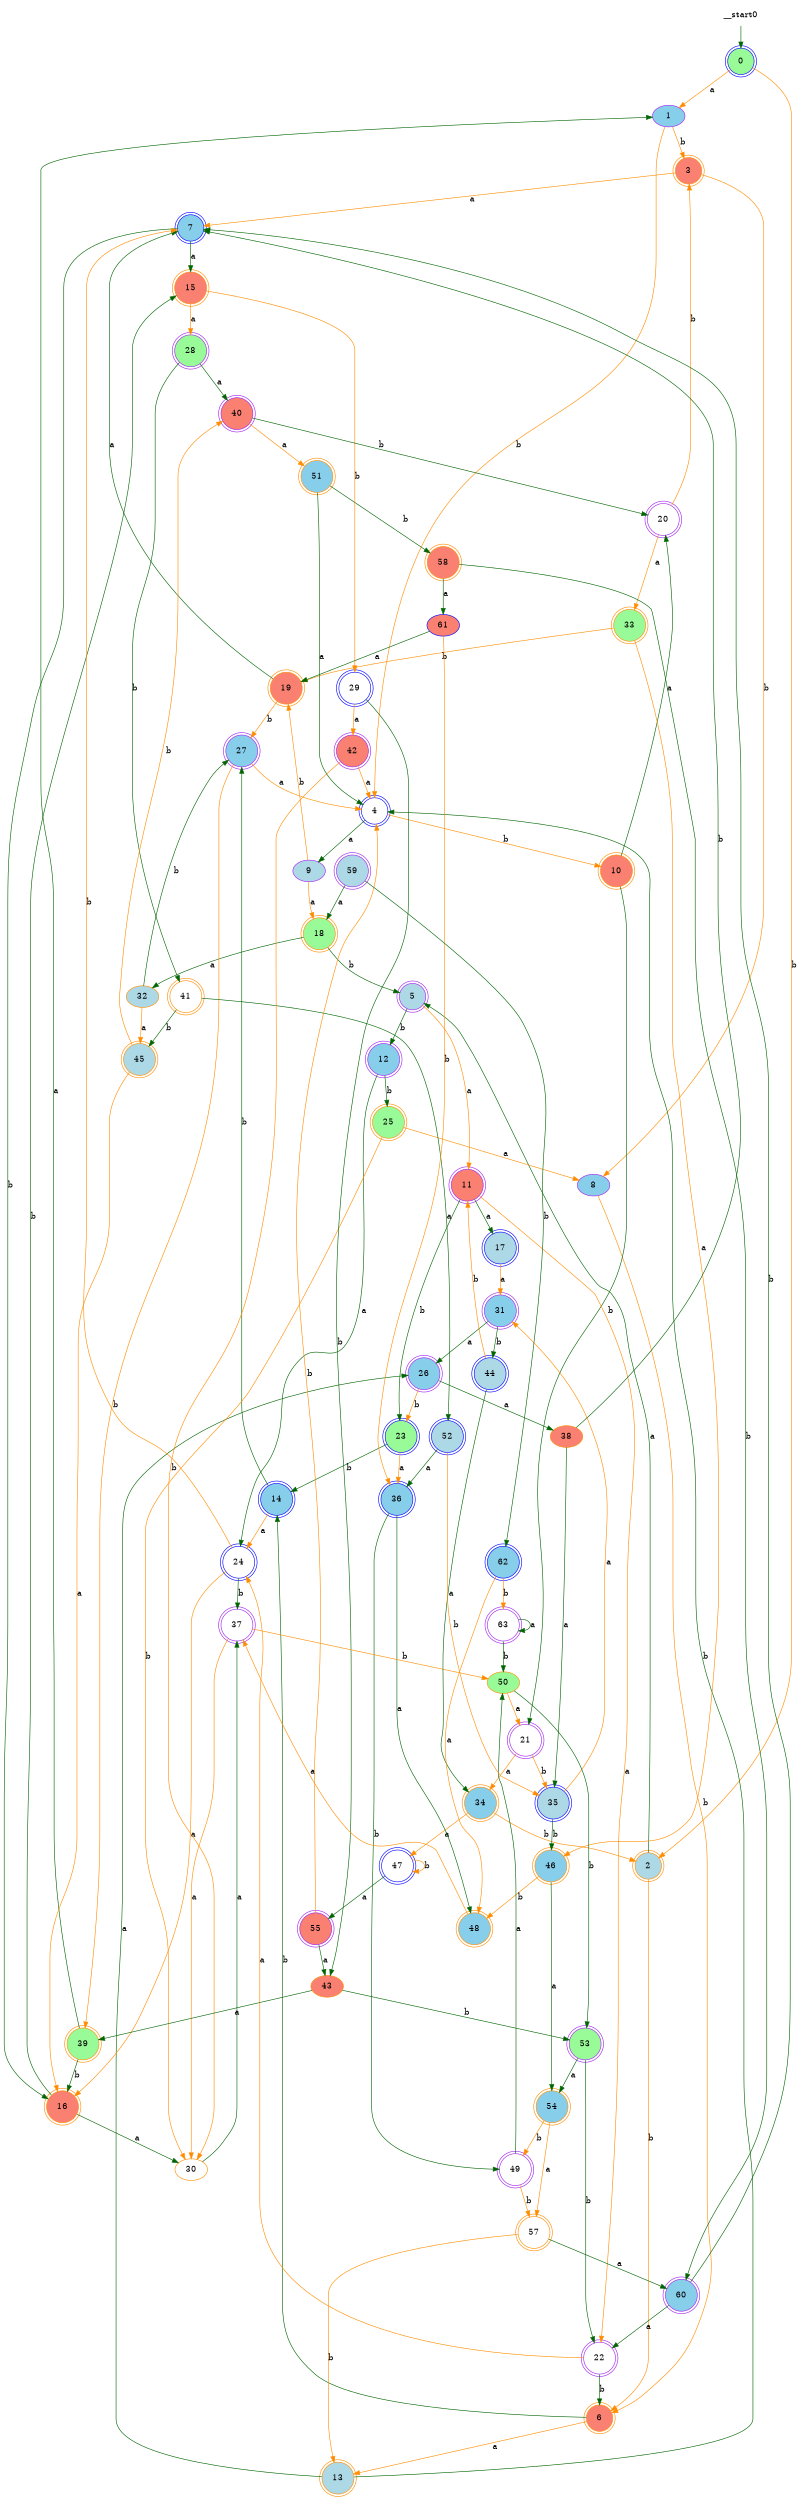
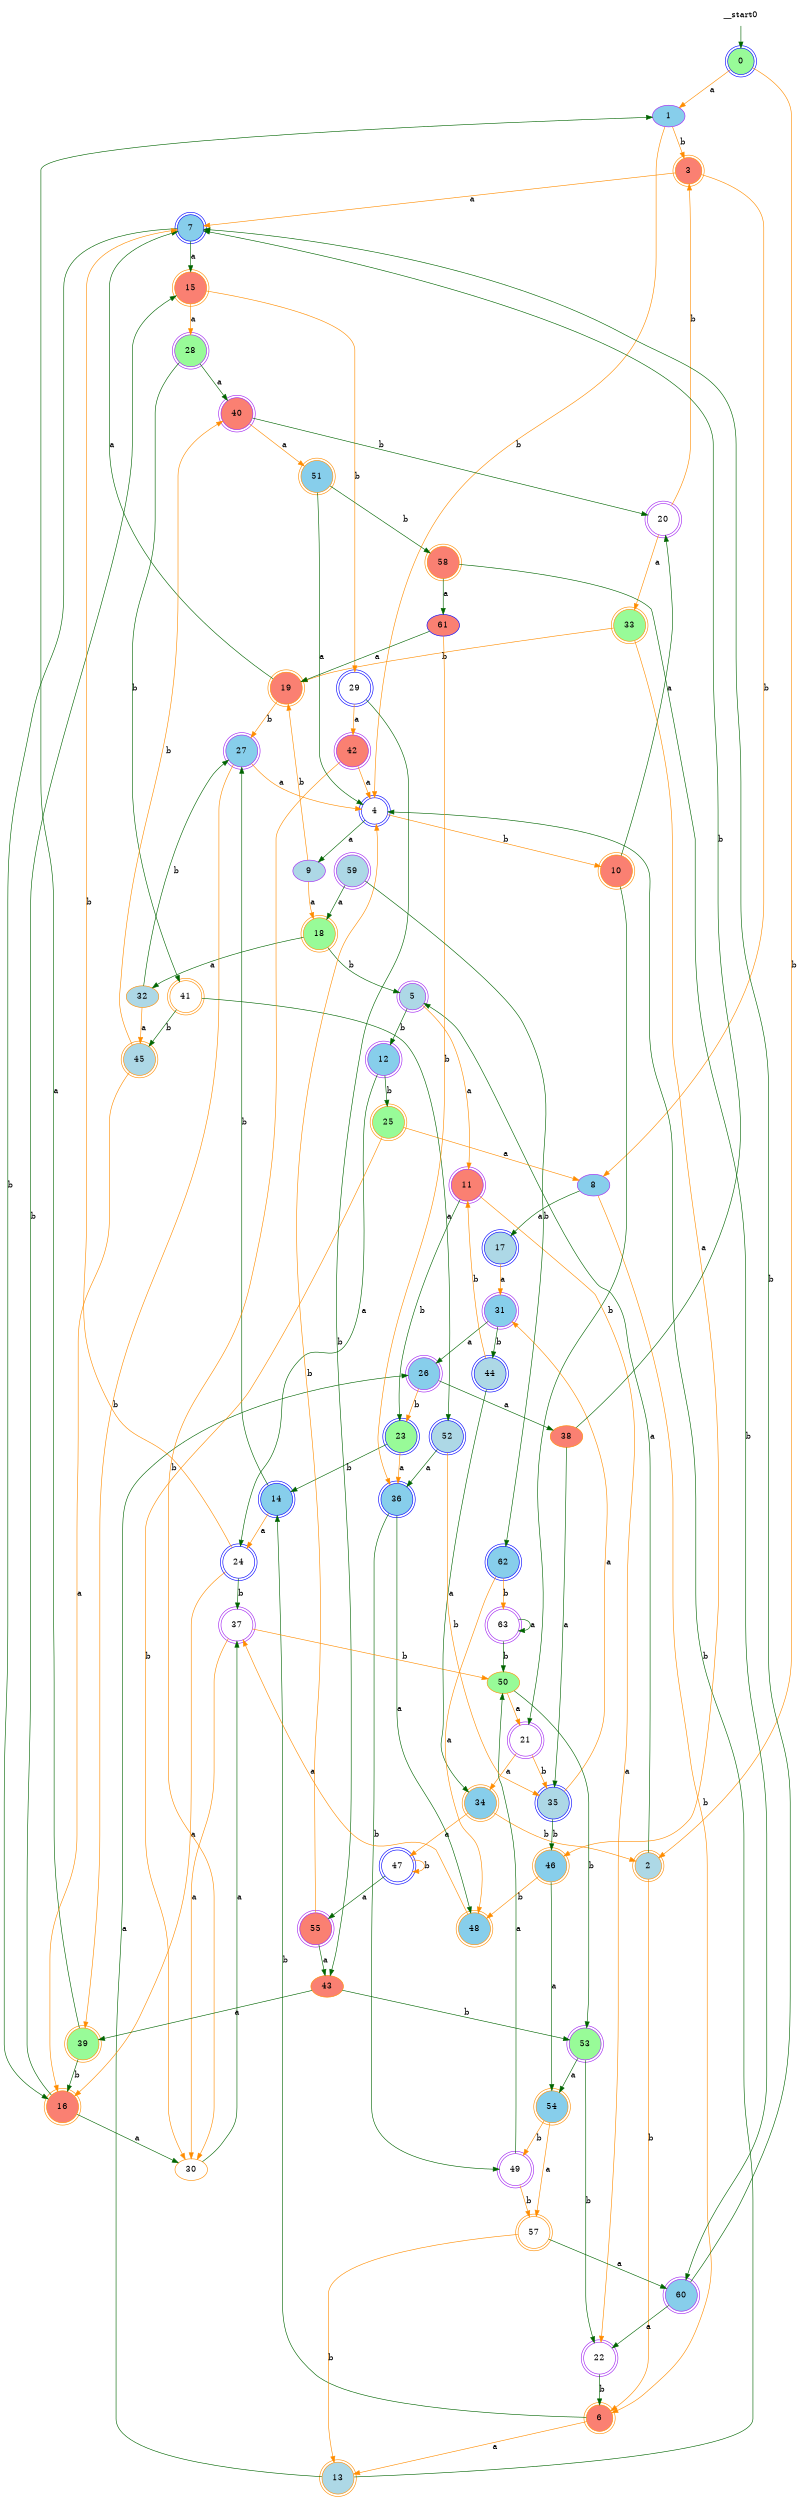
edge "11" -> "17": now "8" -> "17"
edge "22" -> "24": removed, label "a"
